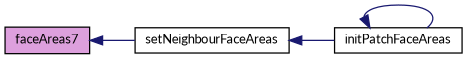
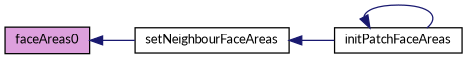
node "faceAreas7": label "faceAreas7" -> "faceAreas0"
